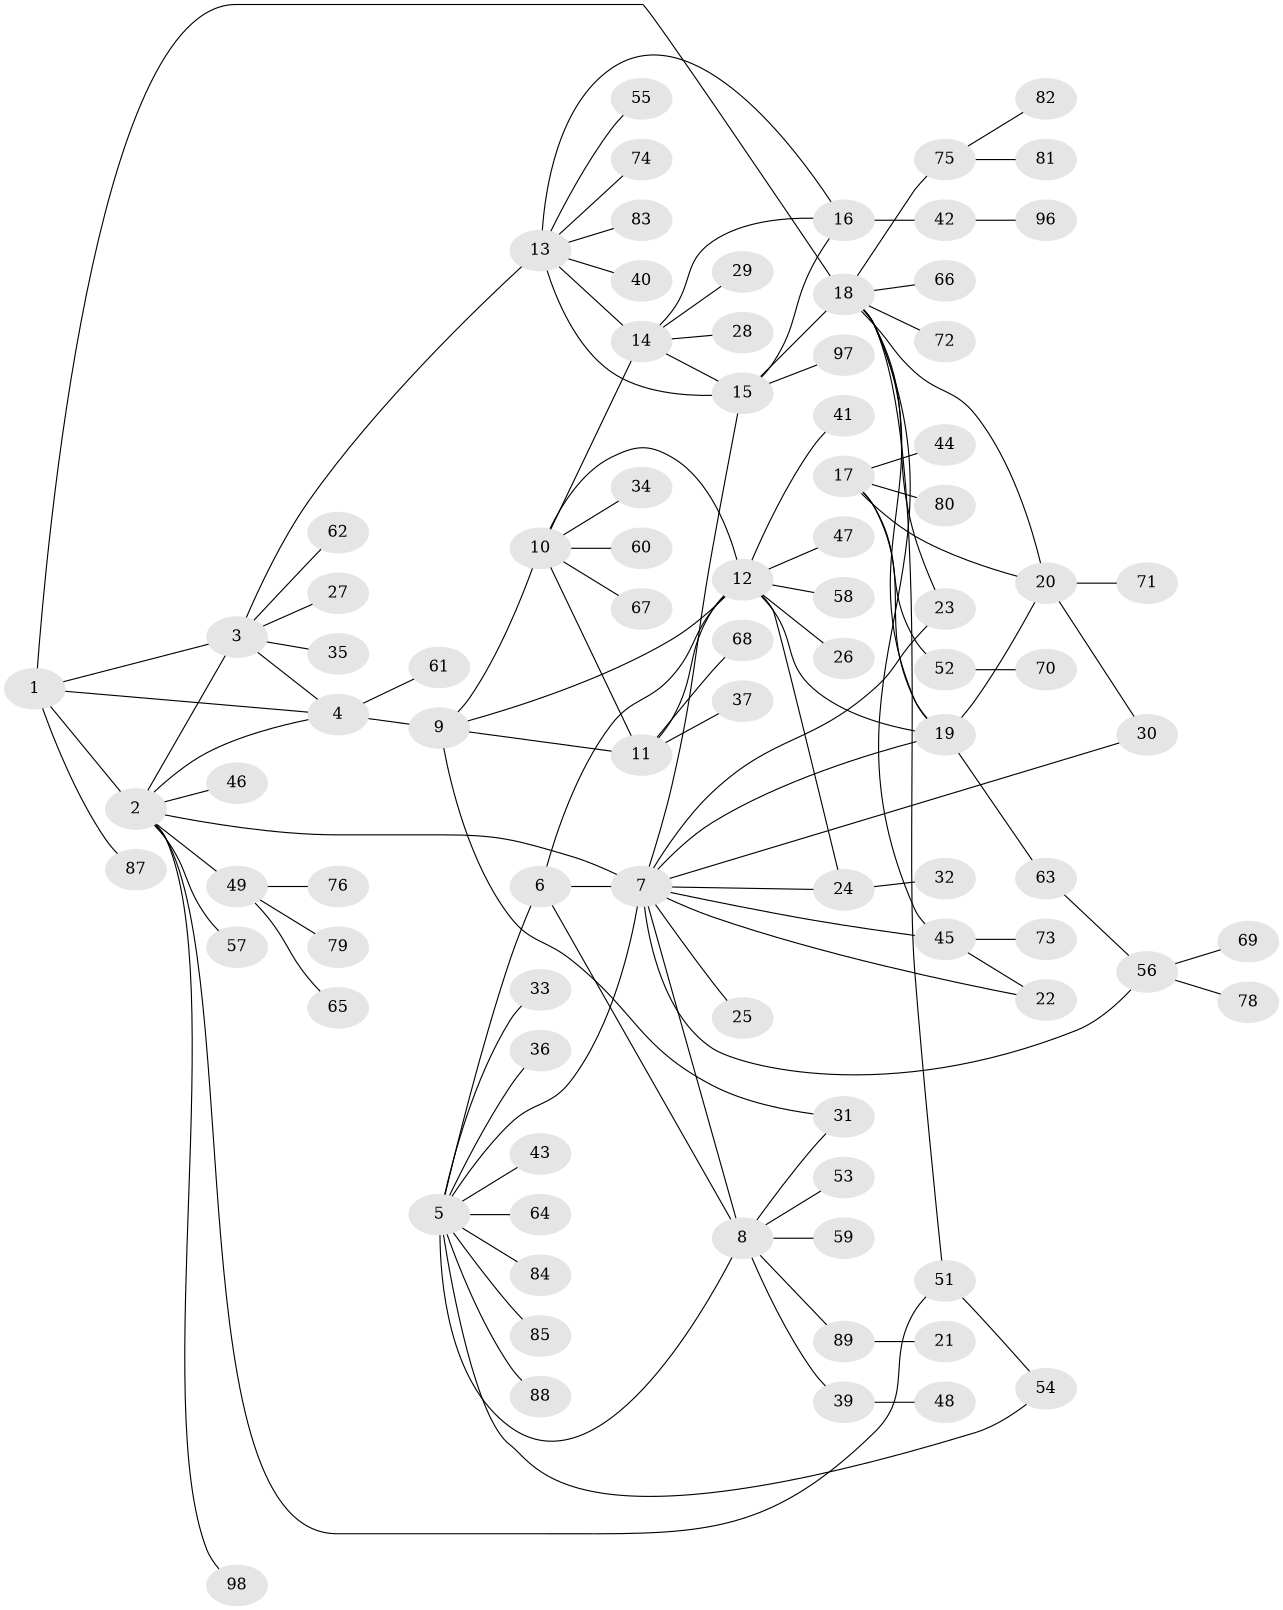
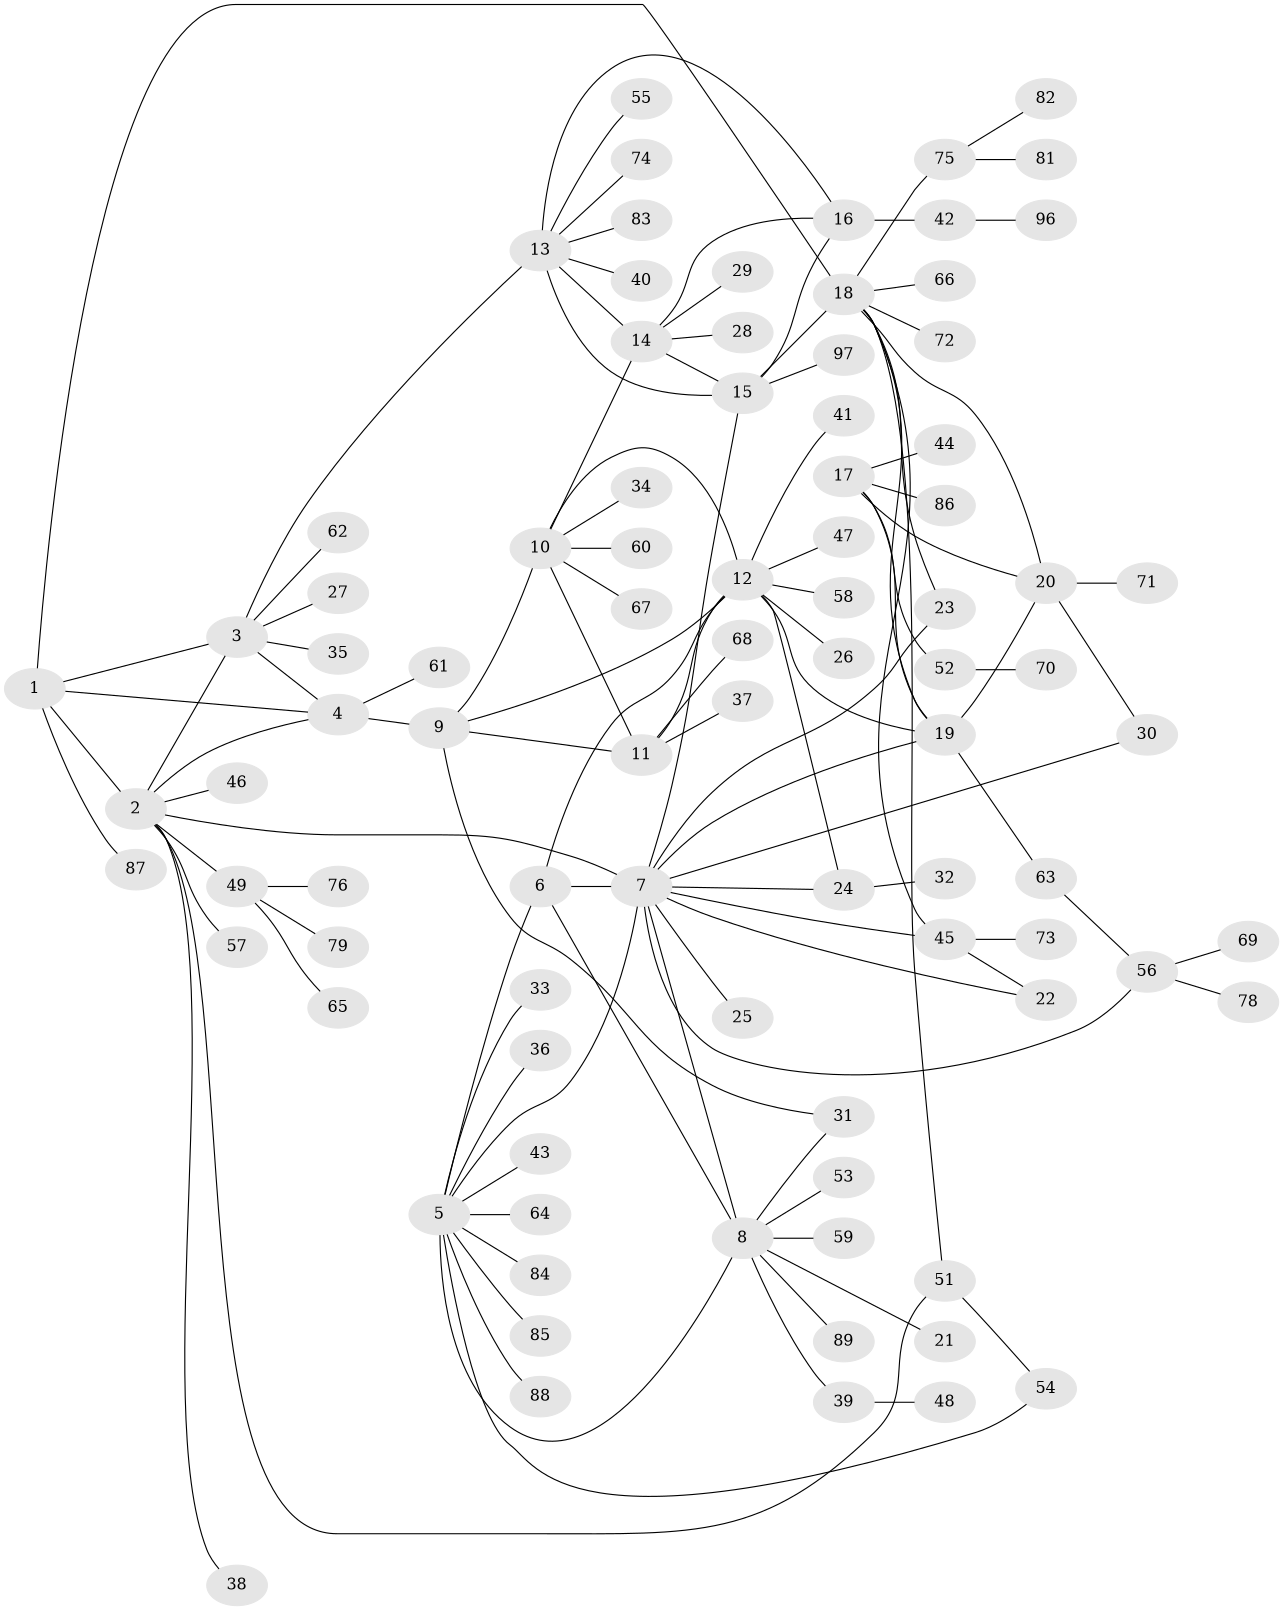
node "80": label "80" -> "86"
edge "89" -- "21": now "8" -- "21"
node "98": label "98" -> "38"
